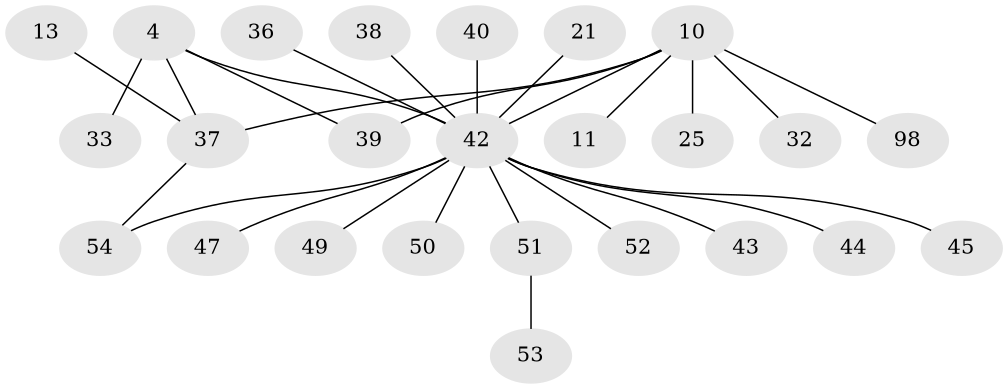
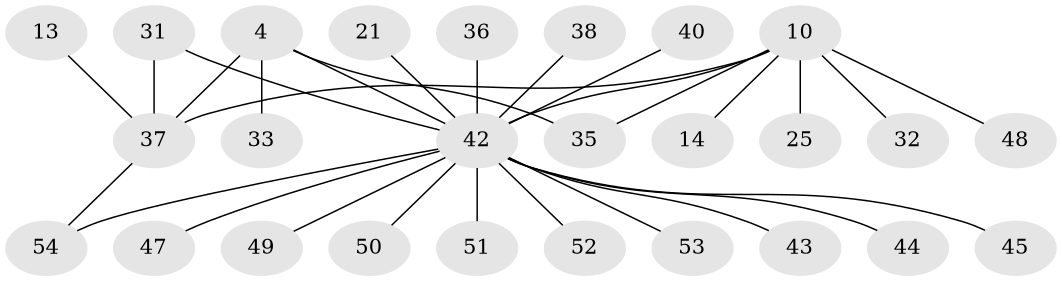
node "31": added
node "39": label "39" -> "35"
node "11": label "11" -> "14"
node "98": label "98" -> "48"
edge "51" -- "53": now "42" -- "53"
